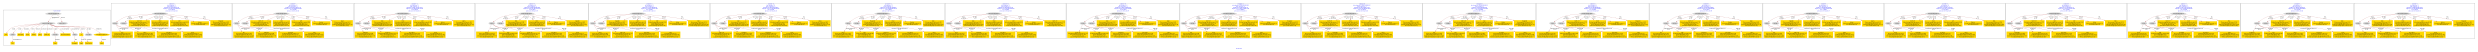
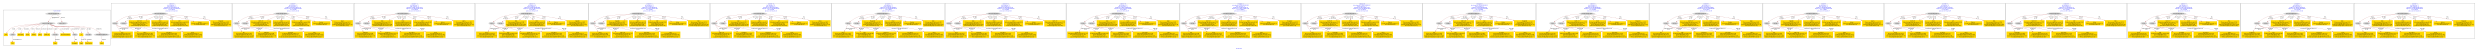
node "CulturalHeritageObject2": fillcolor gold -> lightgray
